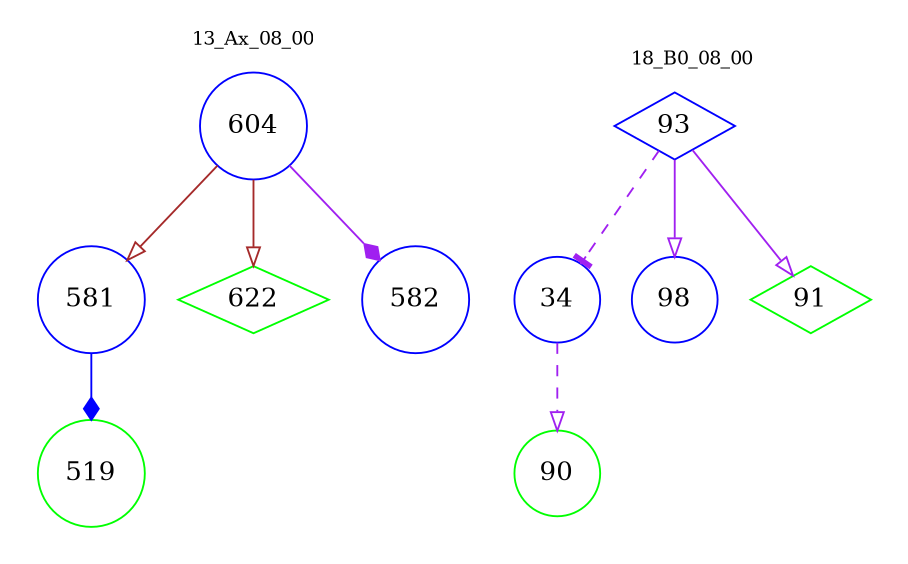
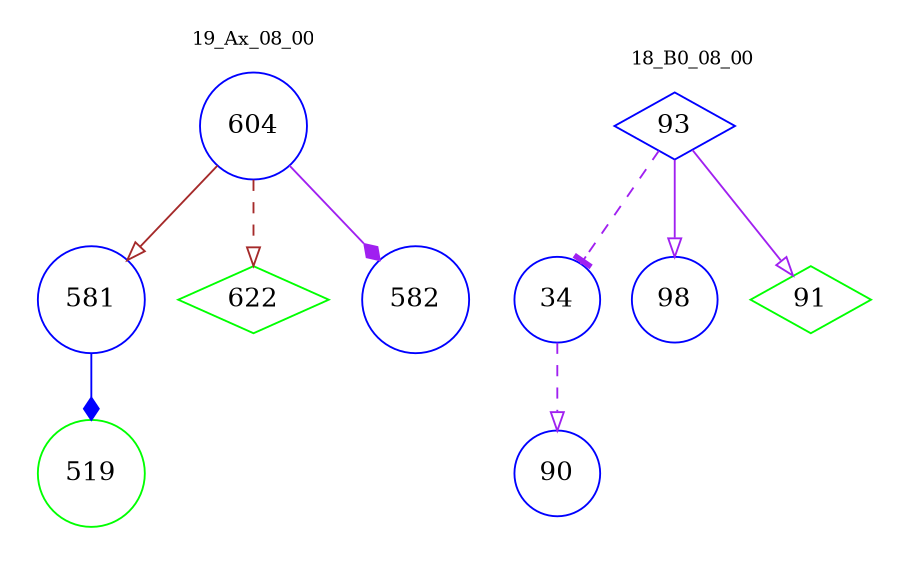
cluster "13_Ax_08_00": label "13_Ax_08_00" -> "19_Ax_08_00"
edge "604" -> "622": style solid -> dashed
node "90": color green -> blue
